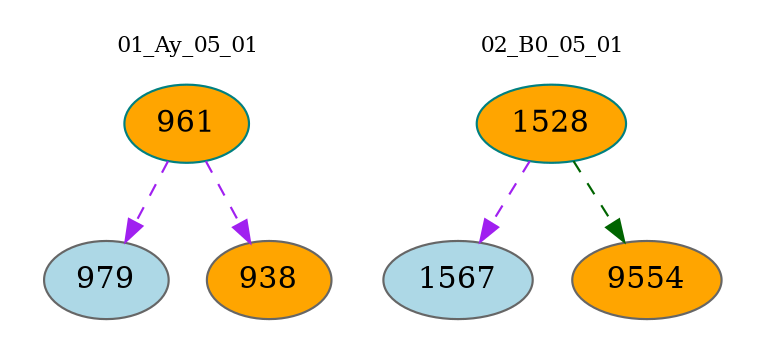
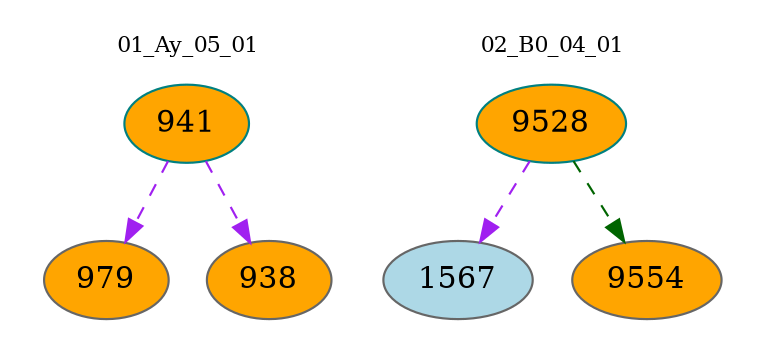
cluster "02_B0_05_01": label "02_B0_05_01" -> "02_B0_04_01"
node "961": label "961" -> "941"
node "1528": label "1528" -> "9528"
node "979": fillcolor lightblue -> orange
